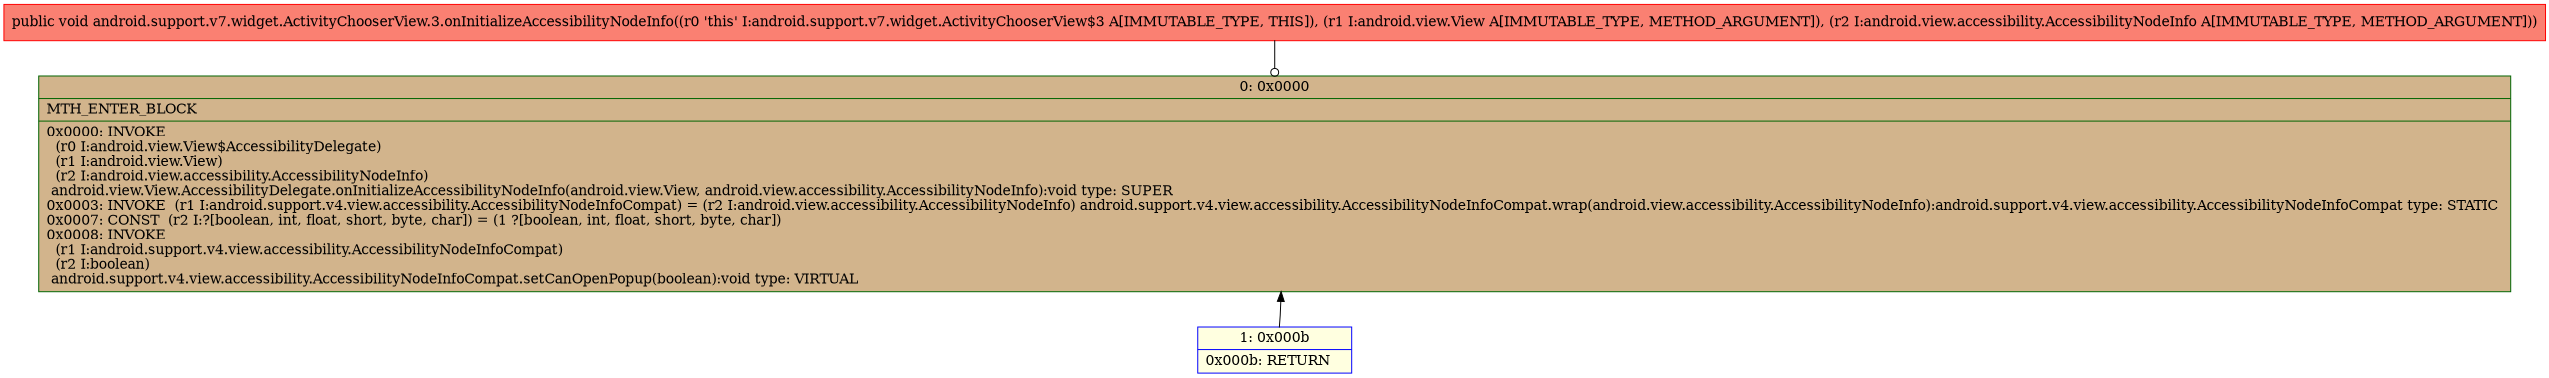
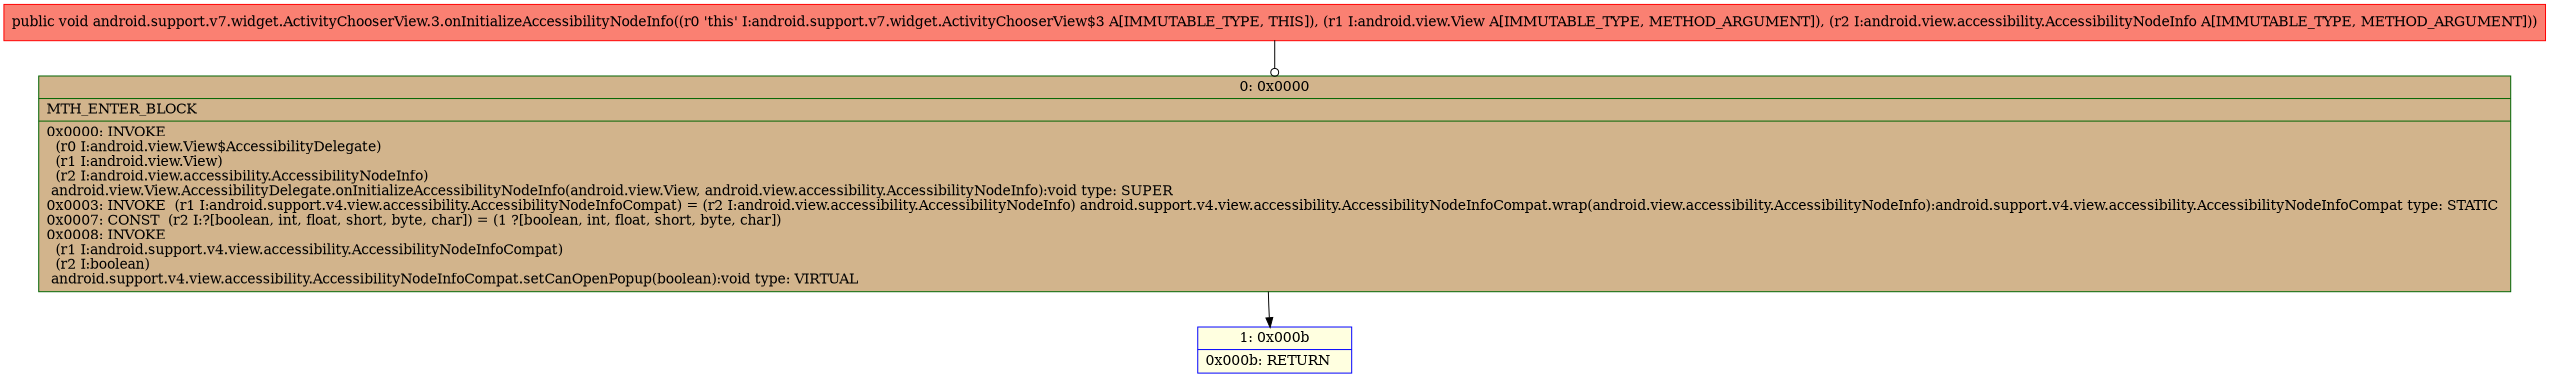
edge "1: 0x000b" -> "0: 0x0000": reversed
